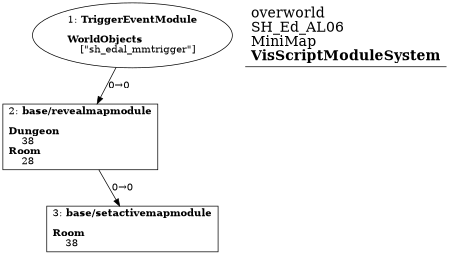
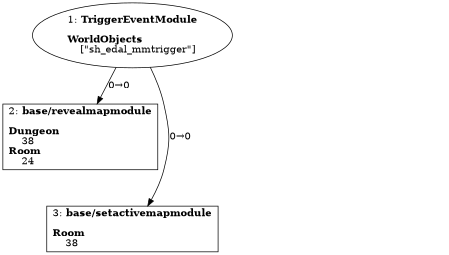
node "overworld": removed
node "2:": text "28" -> "24"
edge "2:" -> "3:": now "1:" -> "3:"
